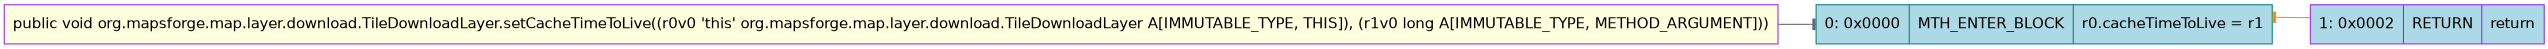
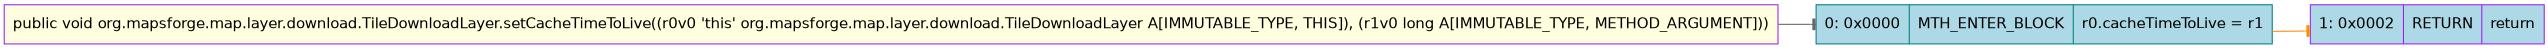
edge "1: 0x0002" -> "0: 0x0000": reversed
